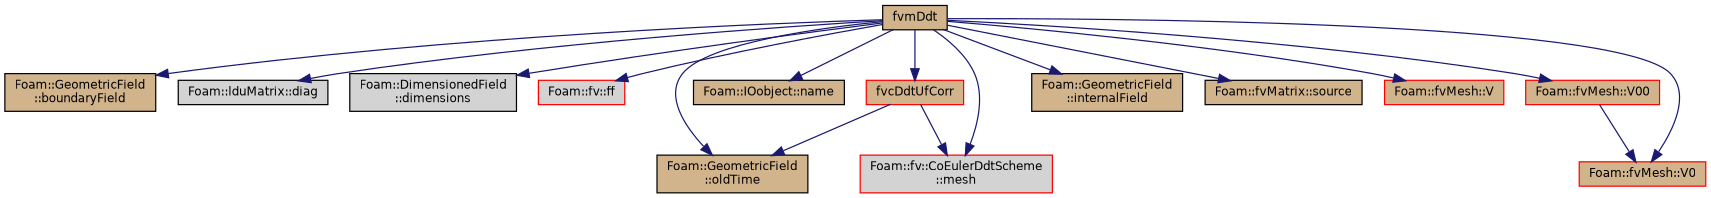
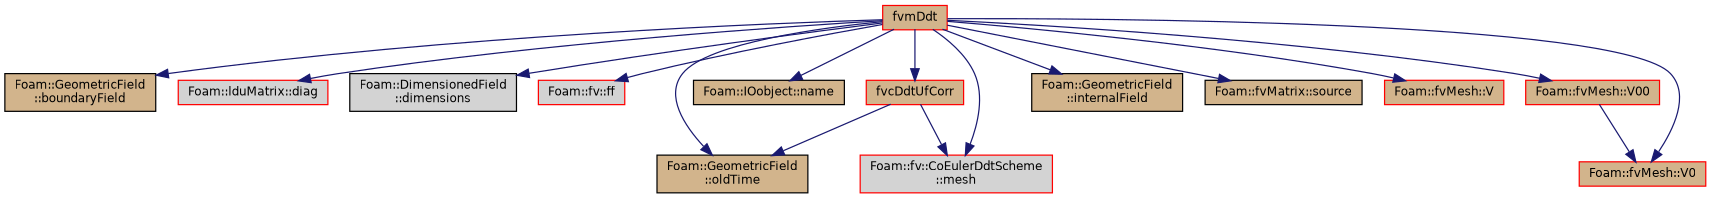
node "fvmDdt": color black -> red
node "Foam::lduMatrix::diag": color black -> red
